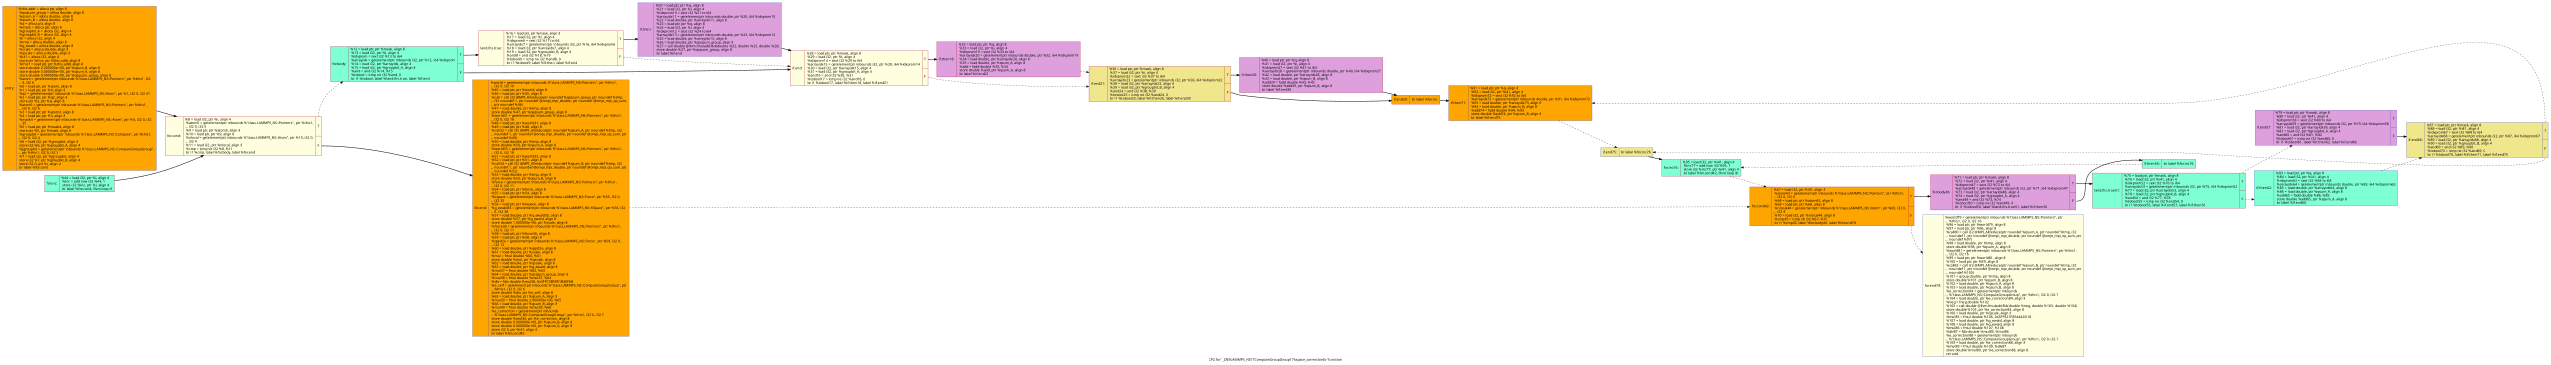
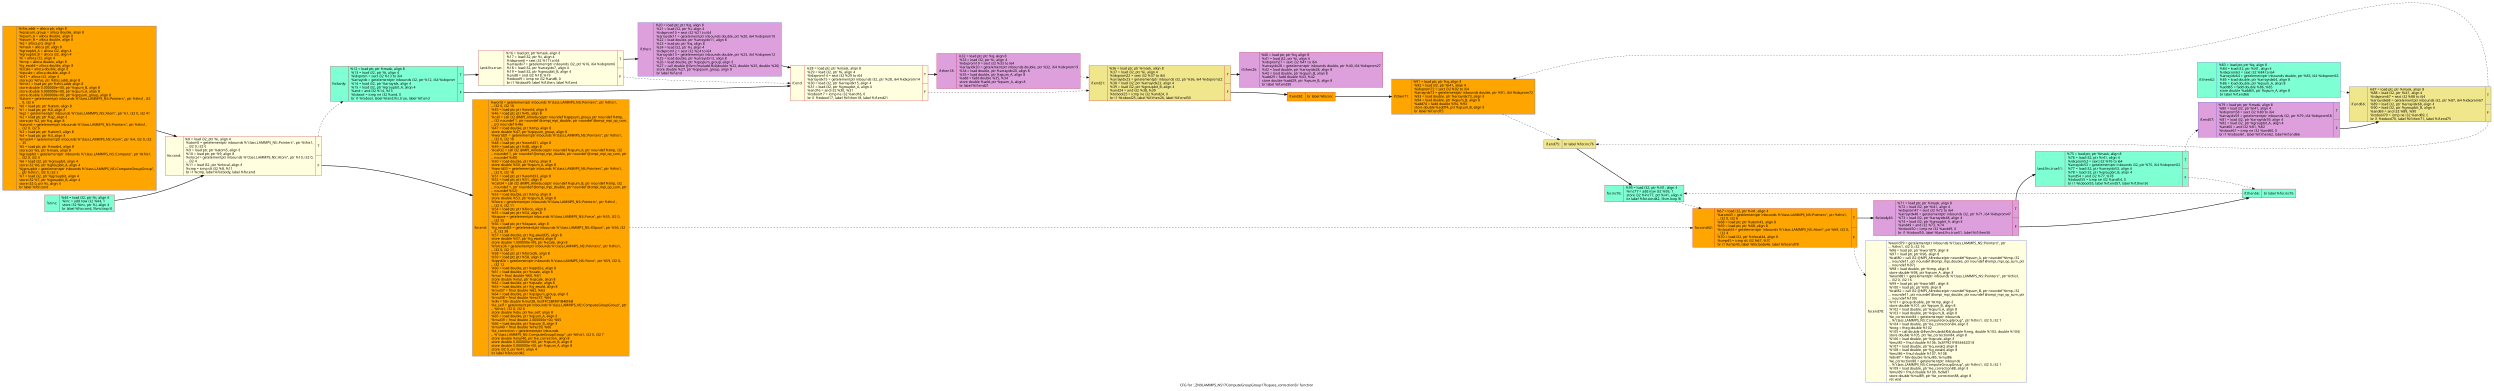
edge "if.then26:" -> "if.end30:": removed
edge "land.lhs.true51:" -> "if.then62:": now "land.lhs.true51:" -> "if.then56:"
